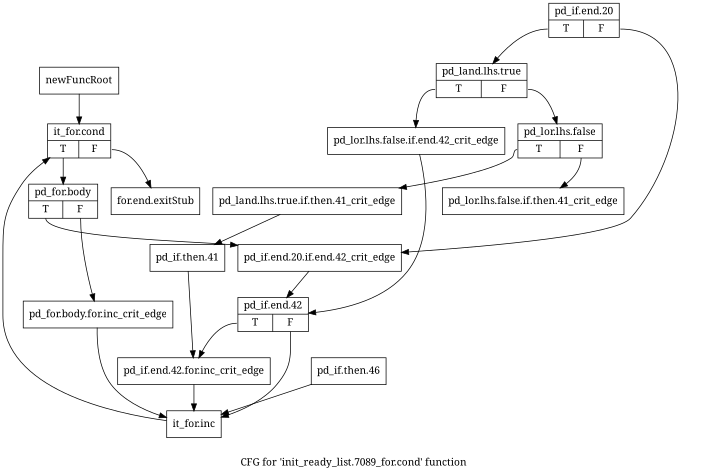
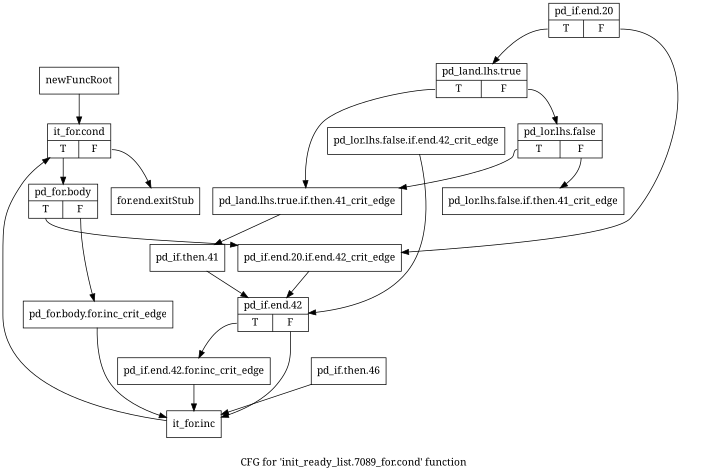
edge "pd_land.lhs.true" -> "pd_lor.lhs.false.if.end.42_crit_edge": now "pd_land.lhs.true" -> "pd_land.lhs.true.if.then.41_crit_edge"
edge "pd_if.then.41" -> "pd_if.end.42.for.inc_crit_edge": now "pd_if.then.41" -> "pd_if.end.42"
